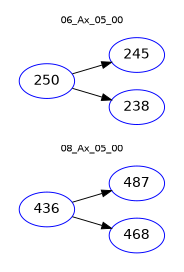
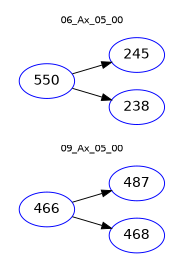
node "250": label "250" -> "550"
cluster "08_Ax_05_00": label "08_Ax_05_00" -> "09_Ax_05_00"
node "436": label "436" -> "466"
